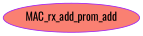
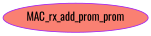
node "MAC_rx_add_prom_add": label "MAC_rx_add_prom_add" -> "MAC_rx_add_prom_prom"
